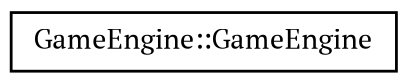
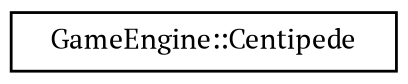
node "GameEngine::GameEngine": label "GameEngine::GameEngine" -> "GameEngine::Centipede"
